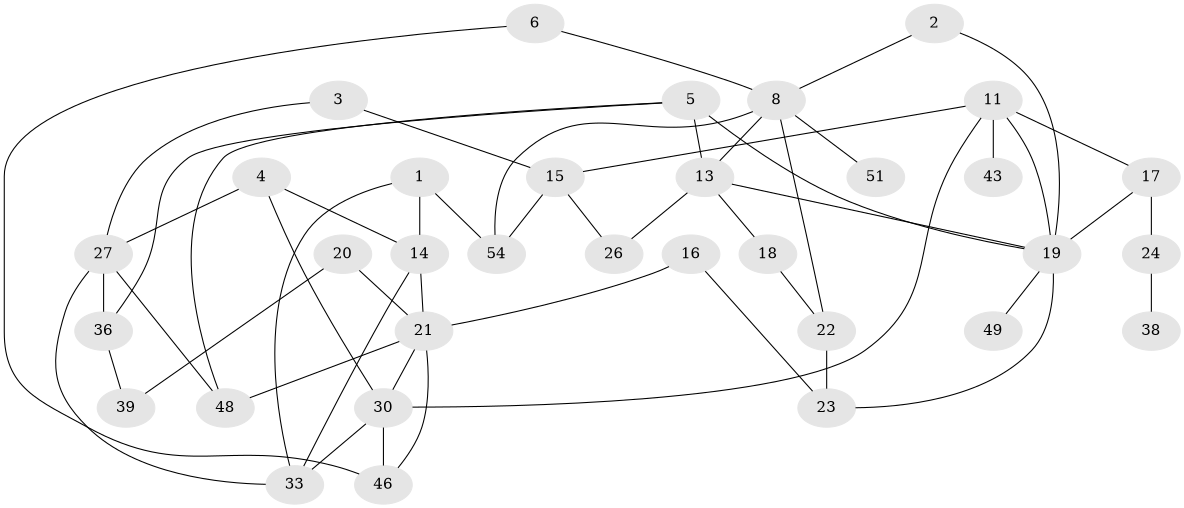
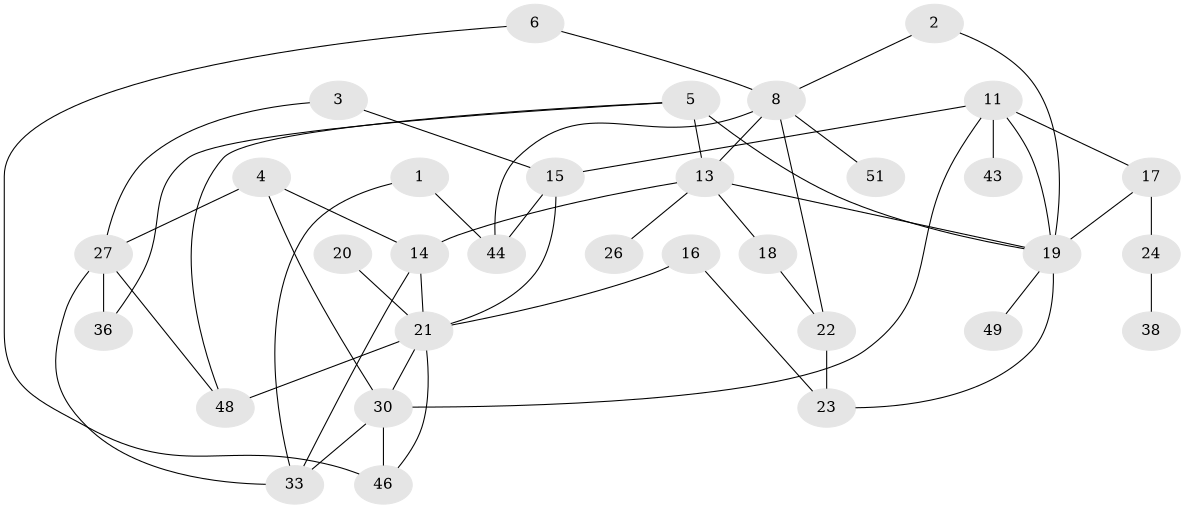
edge "1" -- "14": now "13" -- "14"
edge "15" -- "26": now "15" -- "21"
node "54": label "54" -> "44"
node "39": removed
